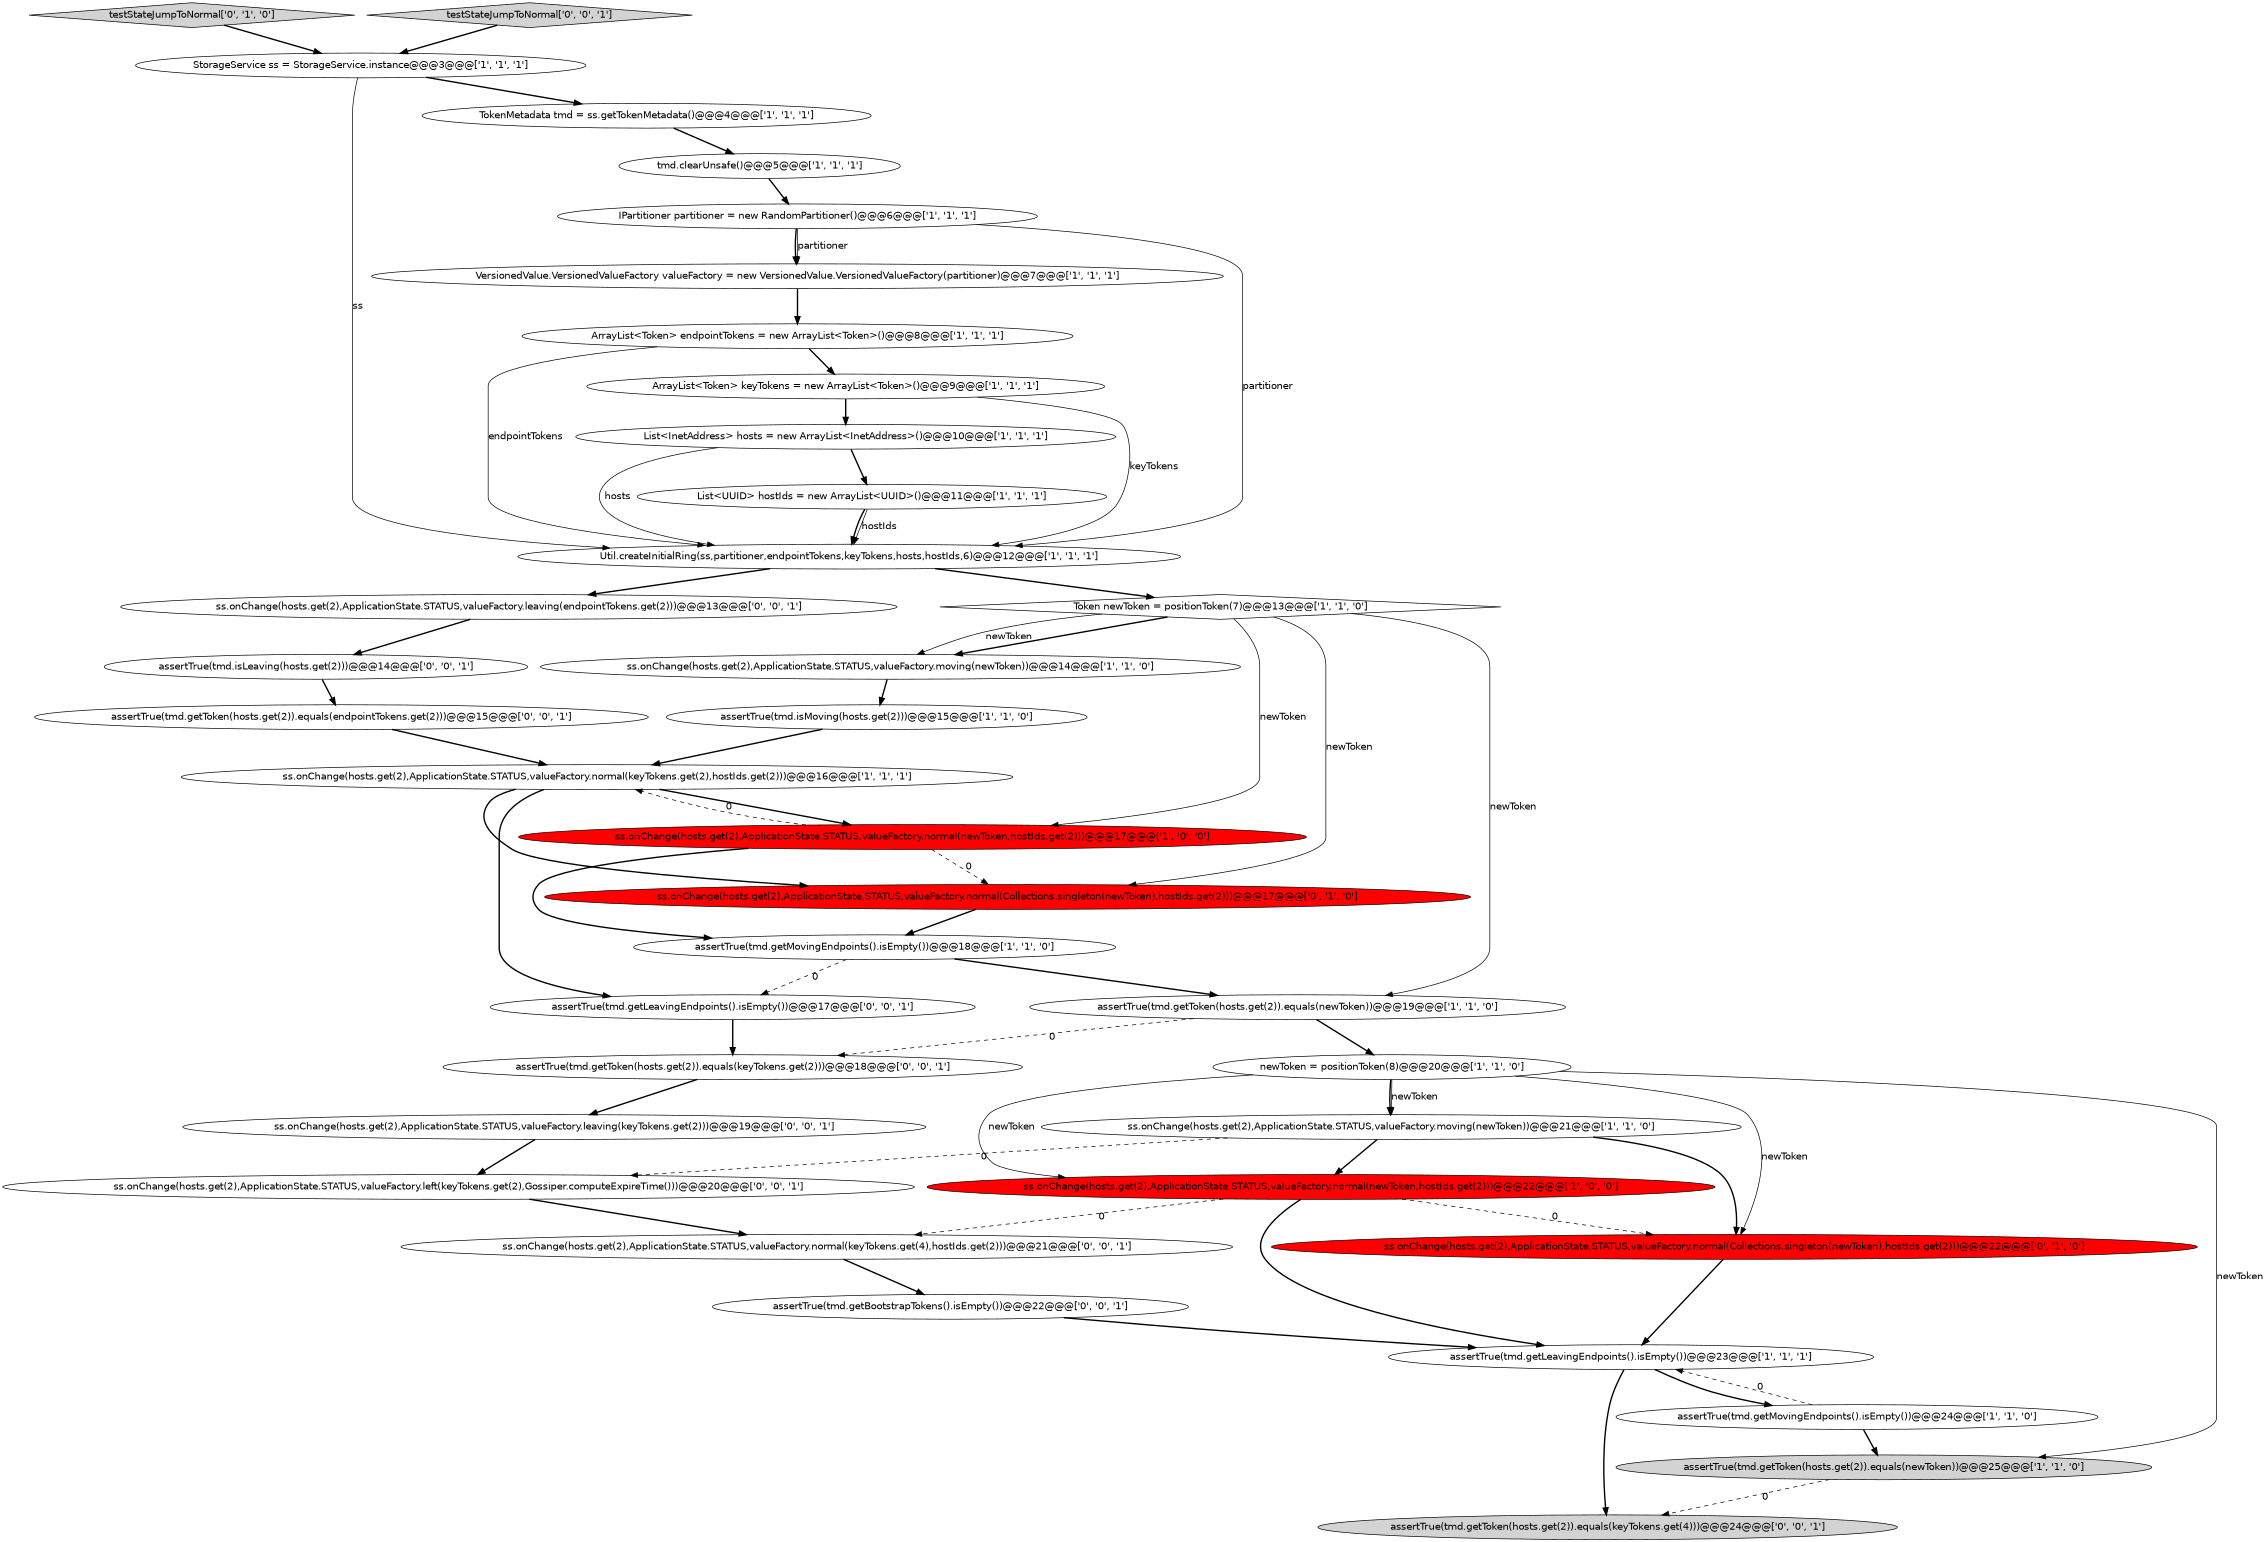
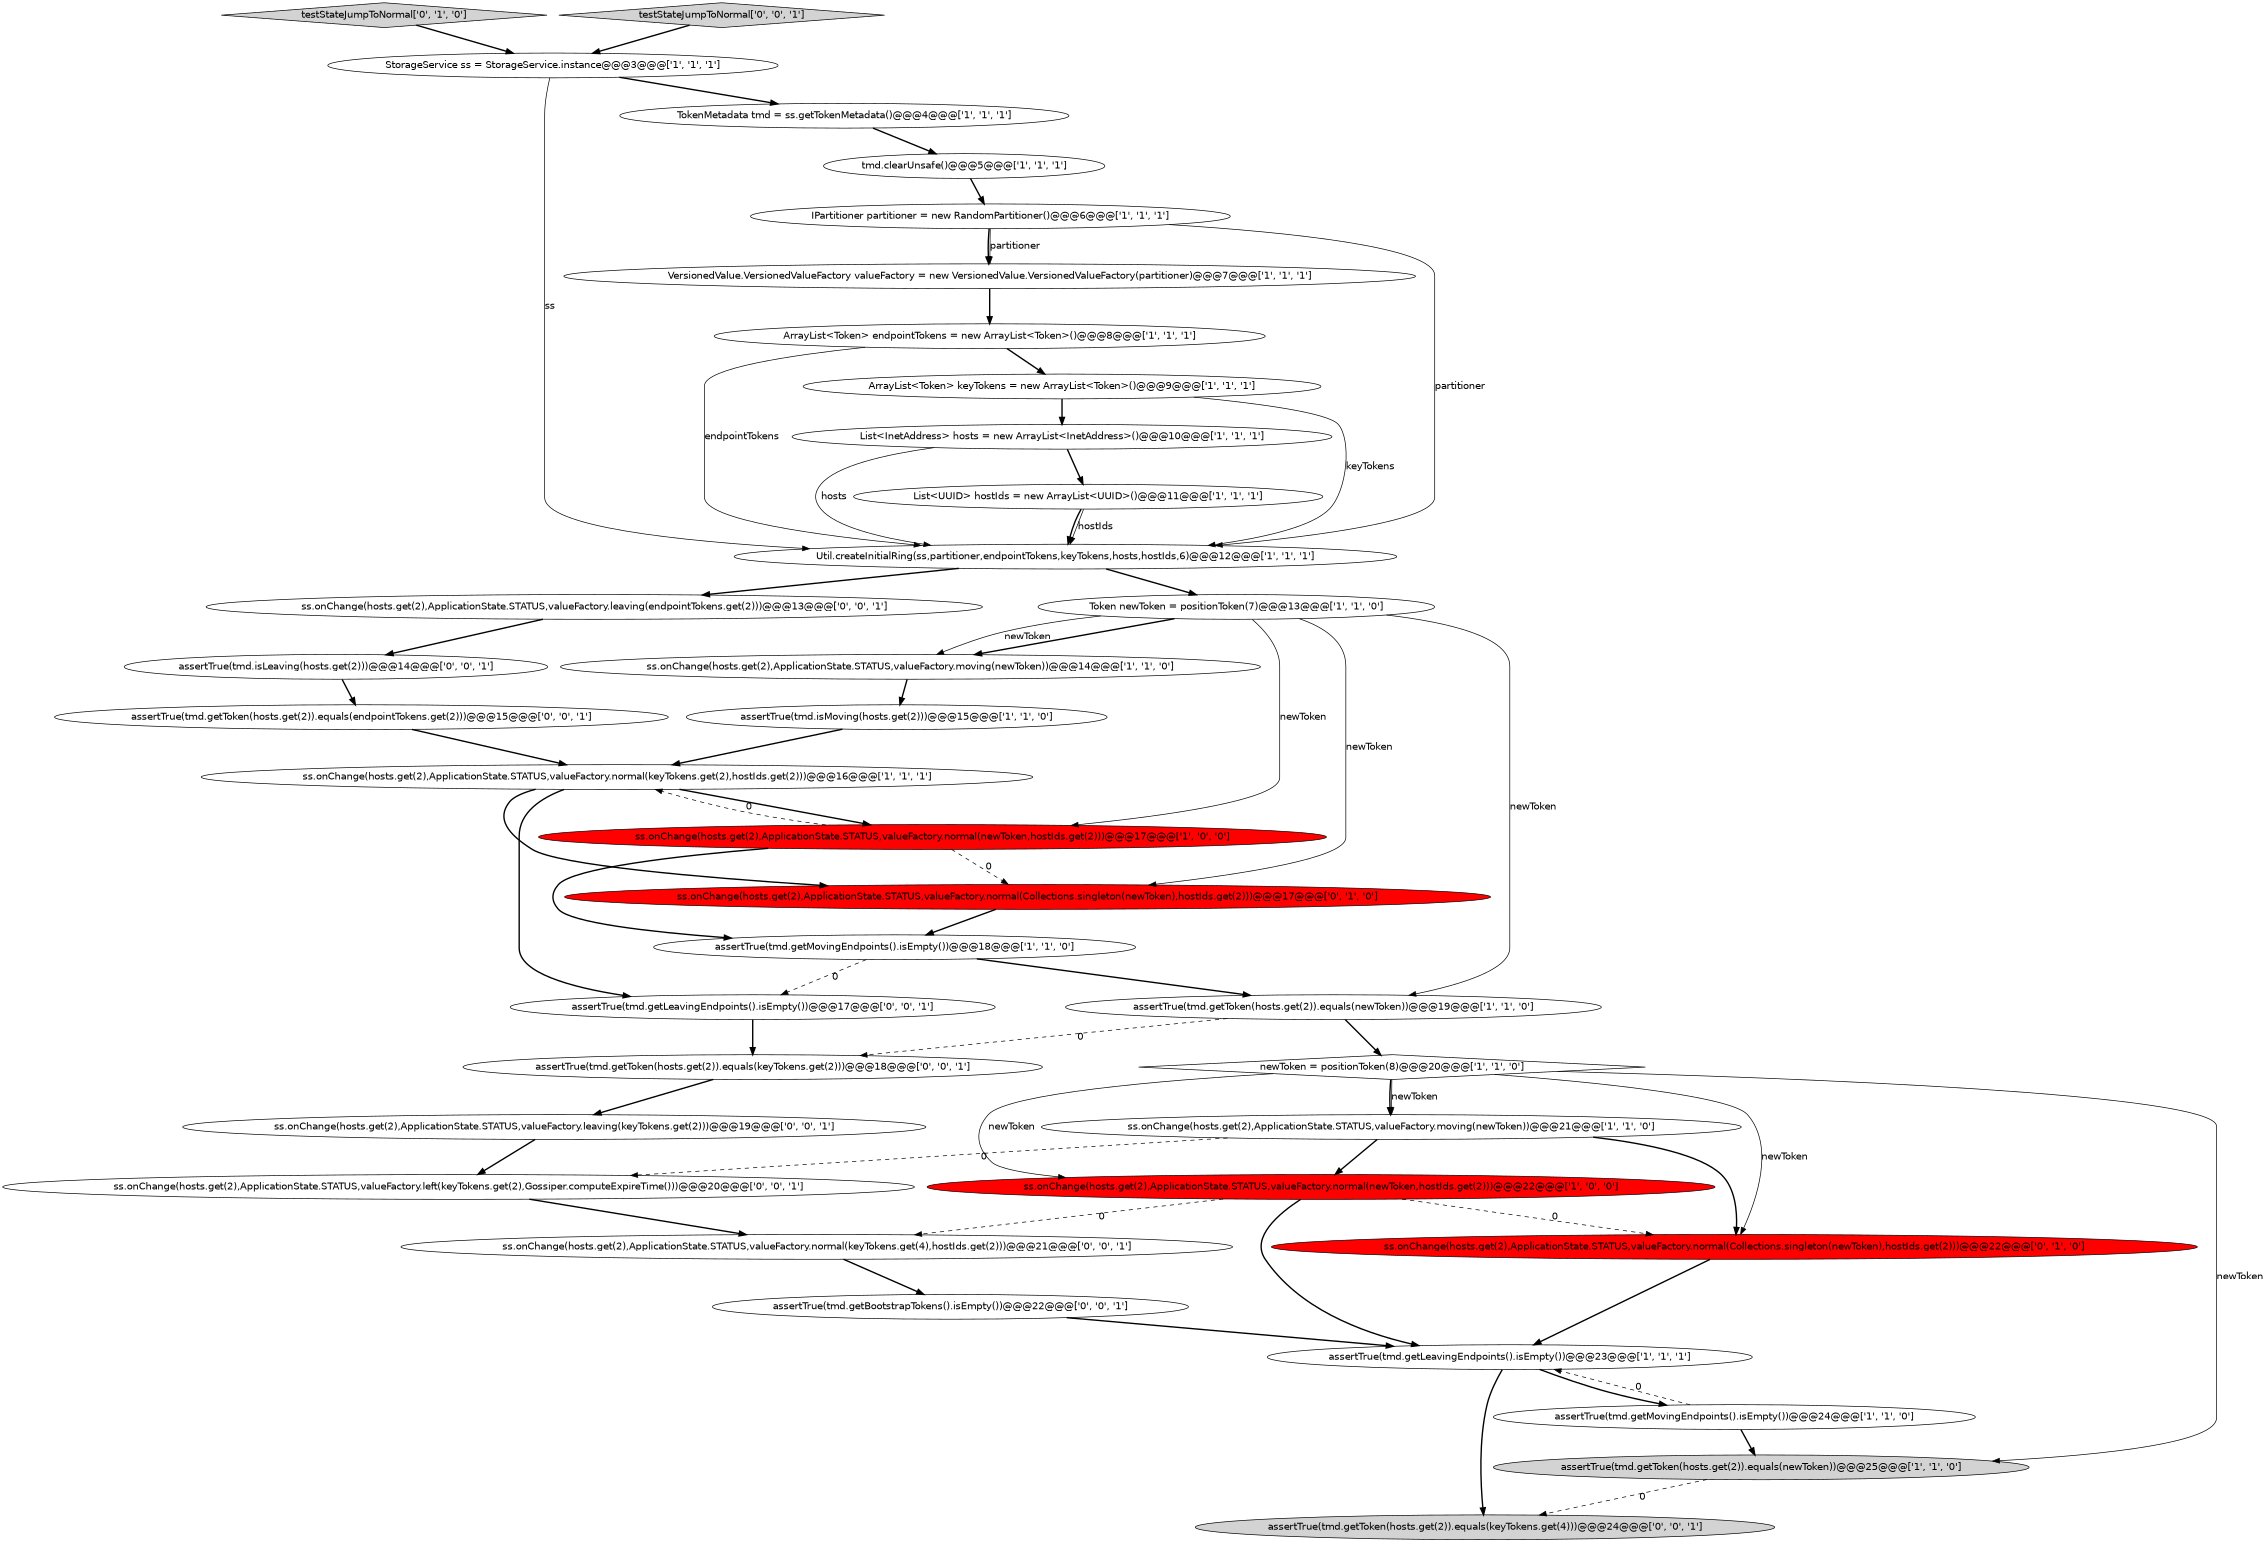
node "Token newToken = positionToken(7)@@@13@@@['1', '1', '0']": shape diamond -> ellipse
node "newToken = positionToken(8)@@@20@@@['1', '1', '0']": shape ellipse -> diamond
